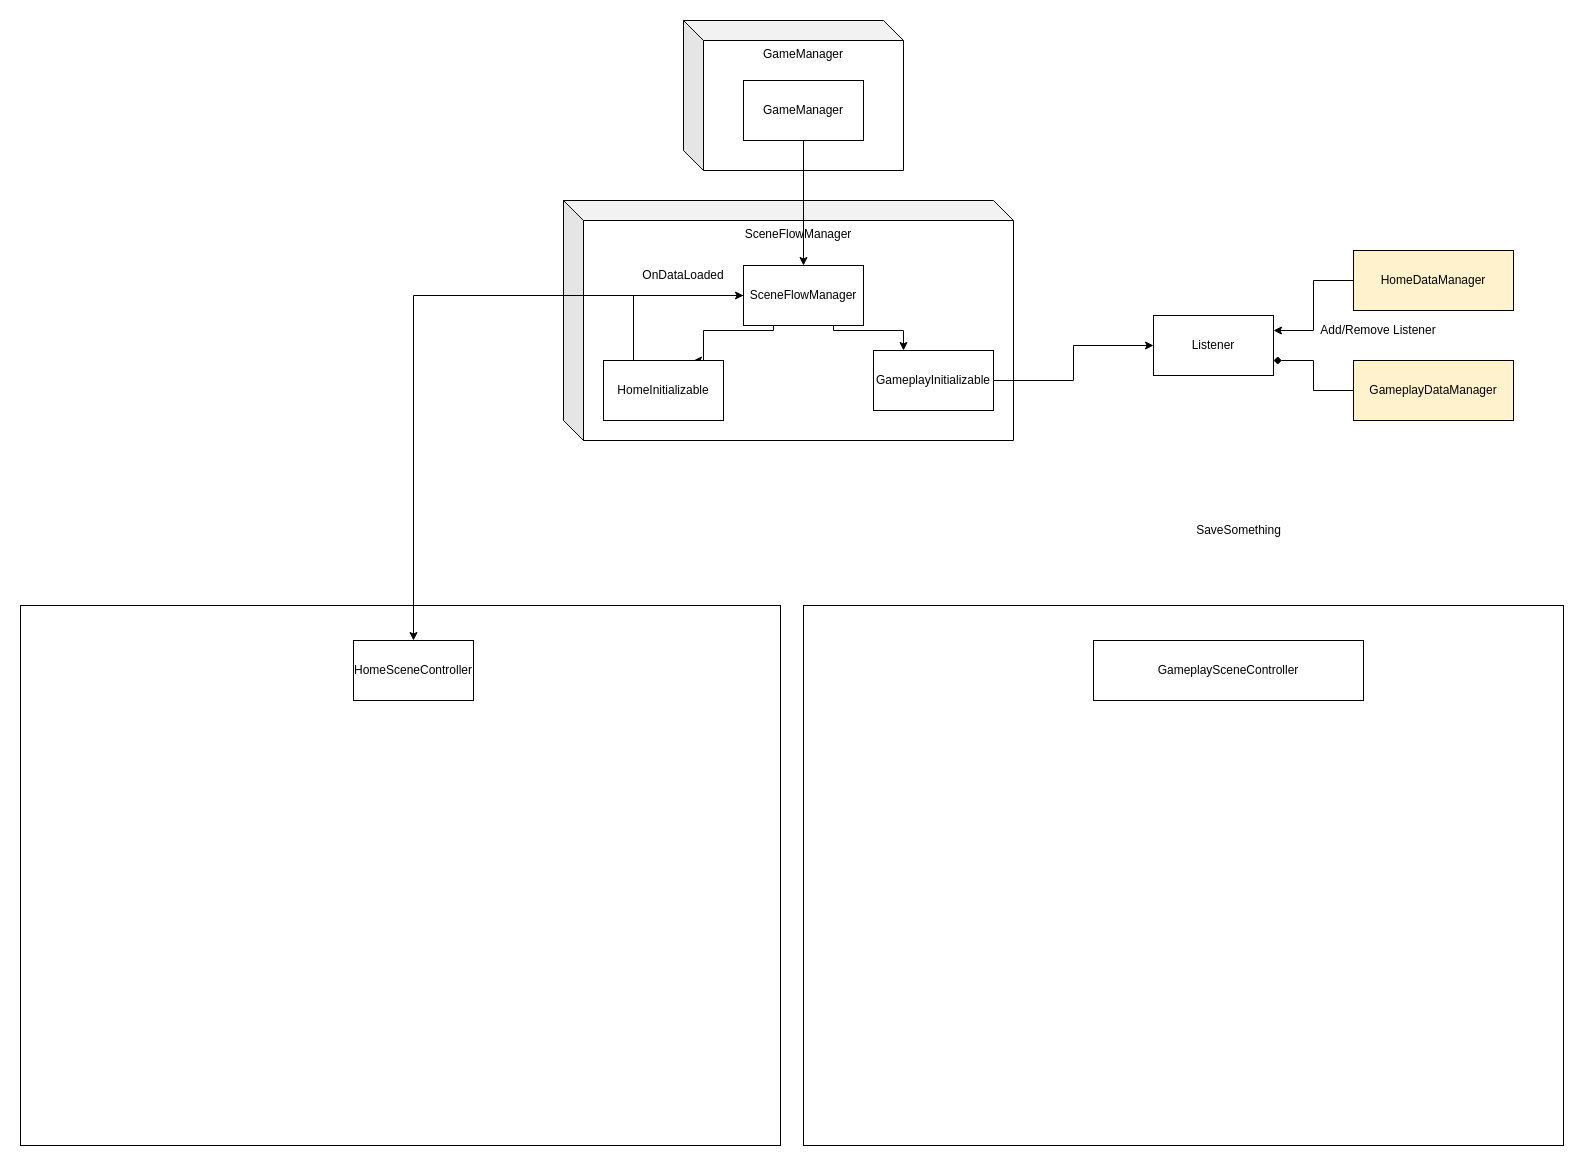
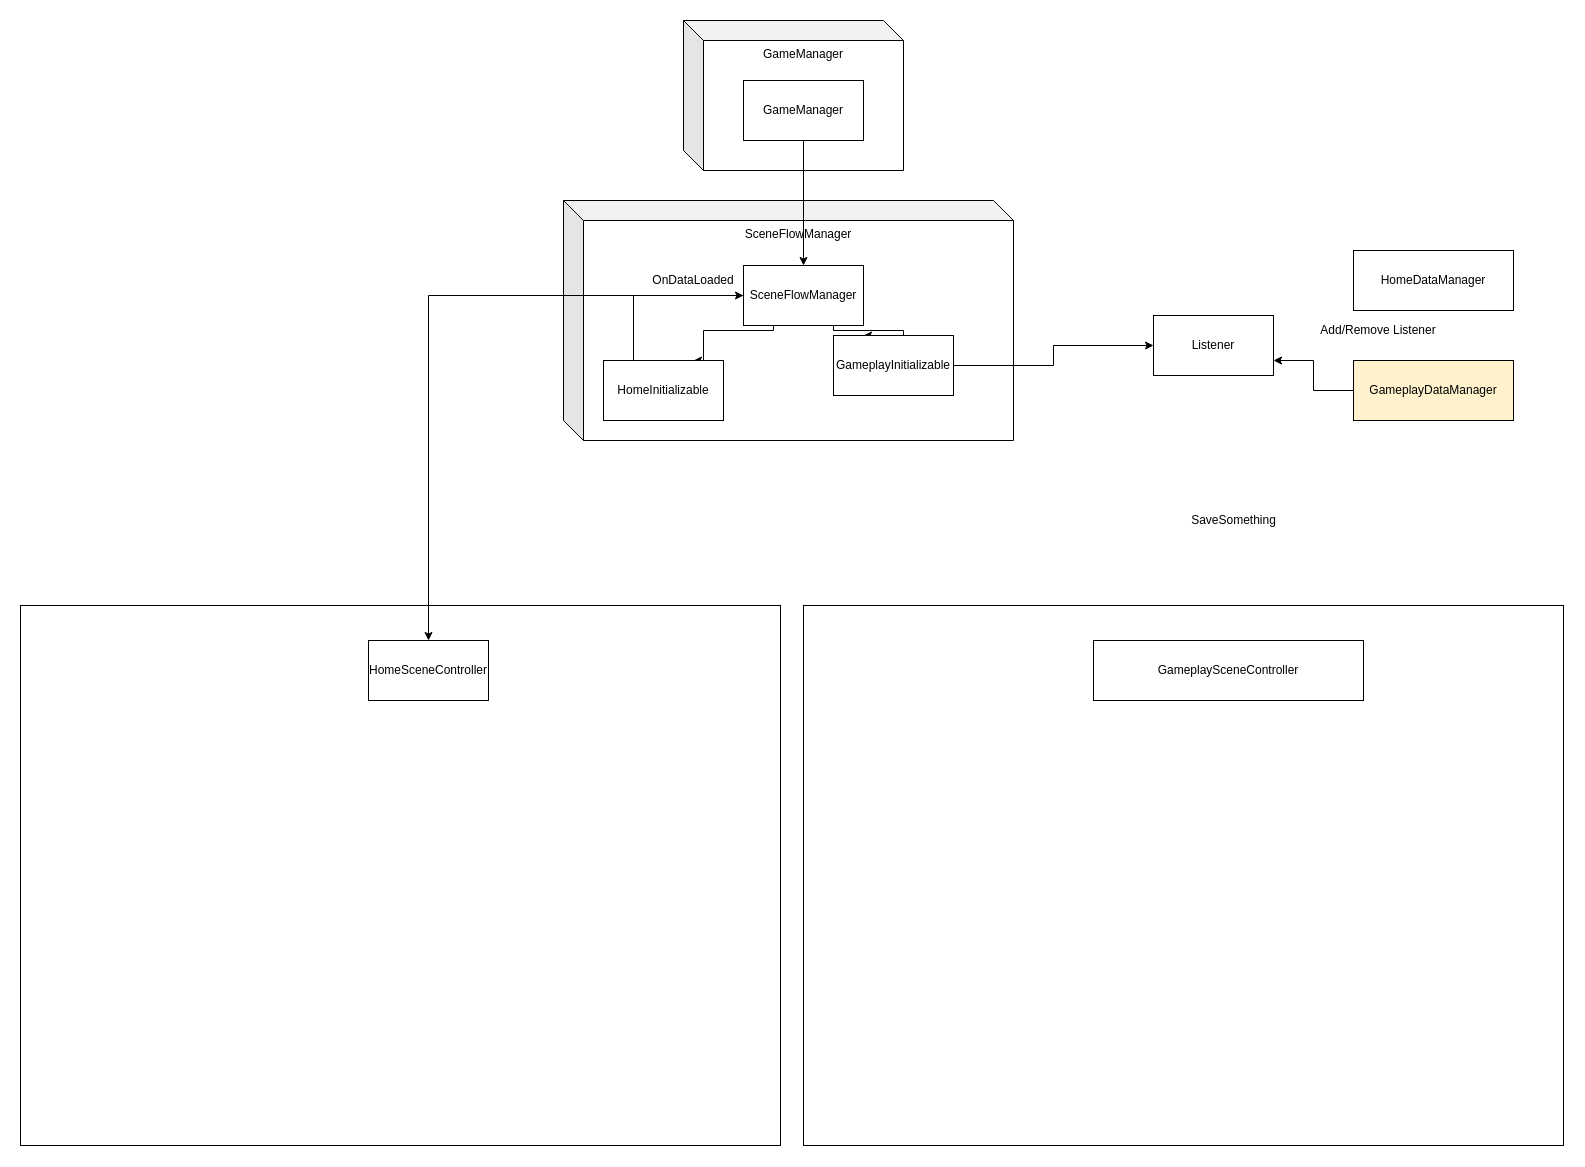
node "OnDataLoaded": moved (684, 276) -> (694, 281)
node "HomeDataManager": fillcolor #fff2cc -> #ffffff
edge "HomeDataManager" -> "Listener": removed
edge "GameplayDataManager" -> "Listener": arrowhead diamond -> classic
node "GameplayInitializable": moved (934, 381) -> (894, 366)
node "SaveSomething": moved (1239, 531) -> (1234, 521)
node "HomeSceneController": moved (414, 671) -> (429, 671)
